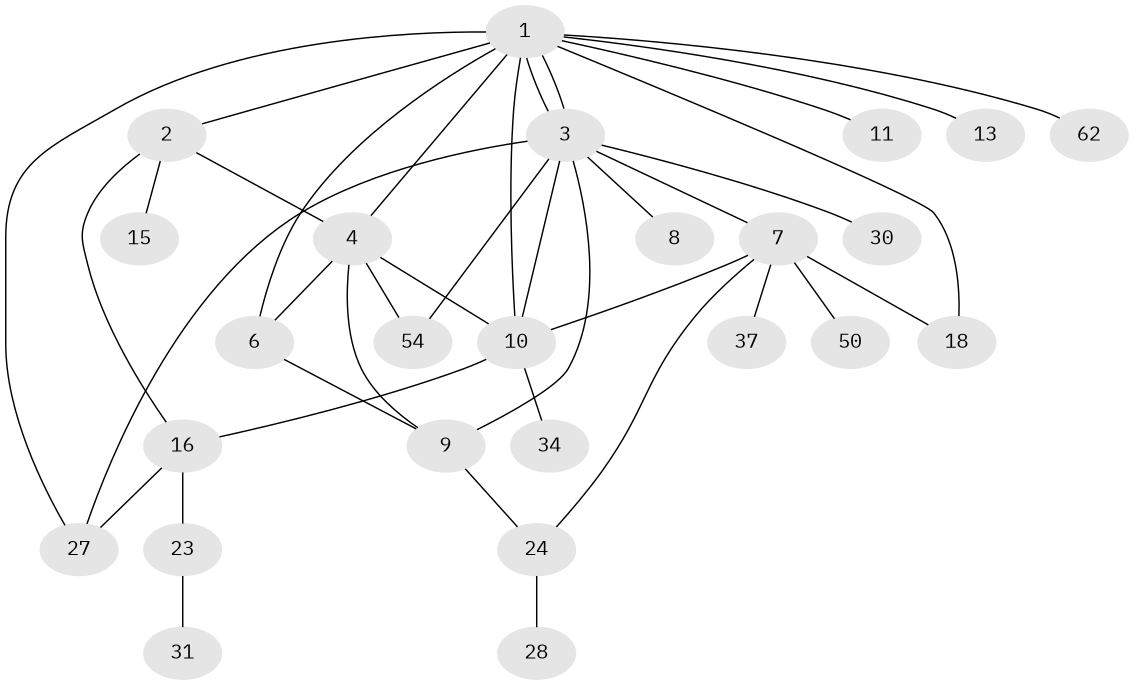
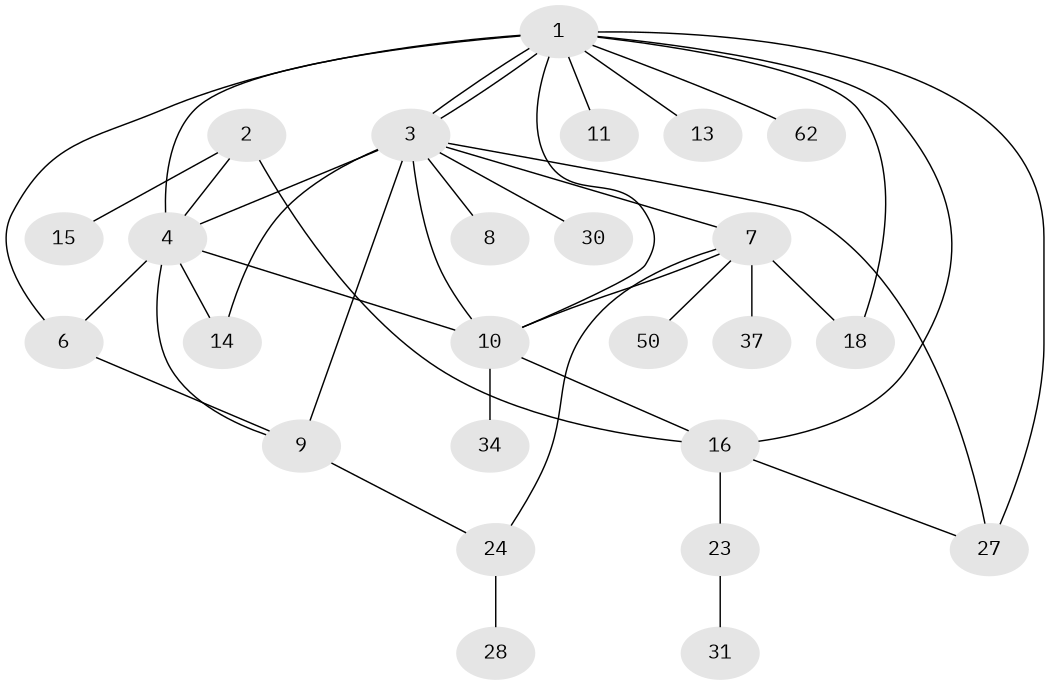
edge "1" -- "2": now "1" -- "16"
edge "3" -- "4": added
node "54": label "54" -> "14"
